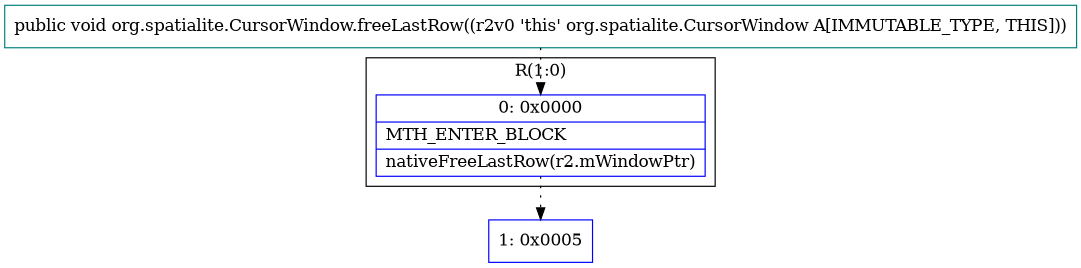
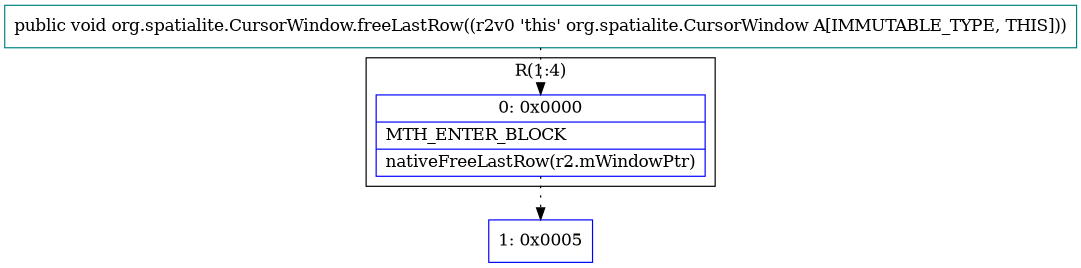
cluster "R(1:0)": label "R(1:0)" -> "R(1:4)"
